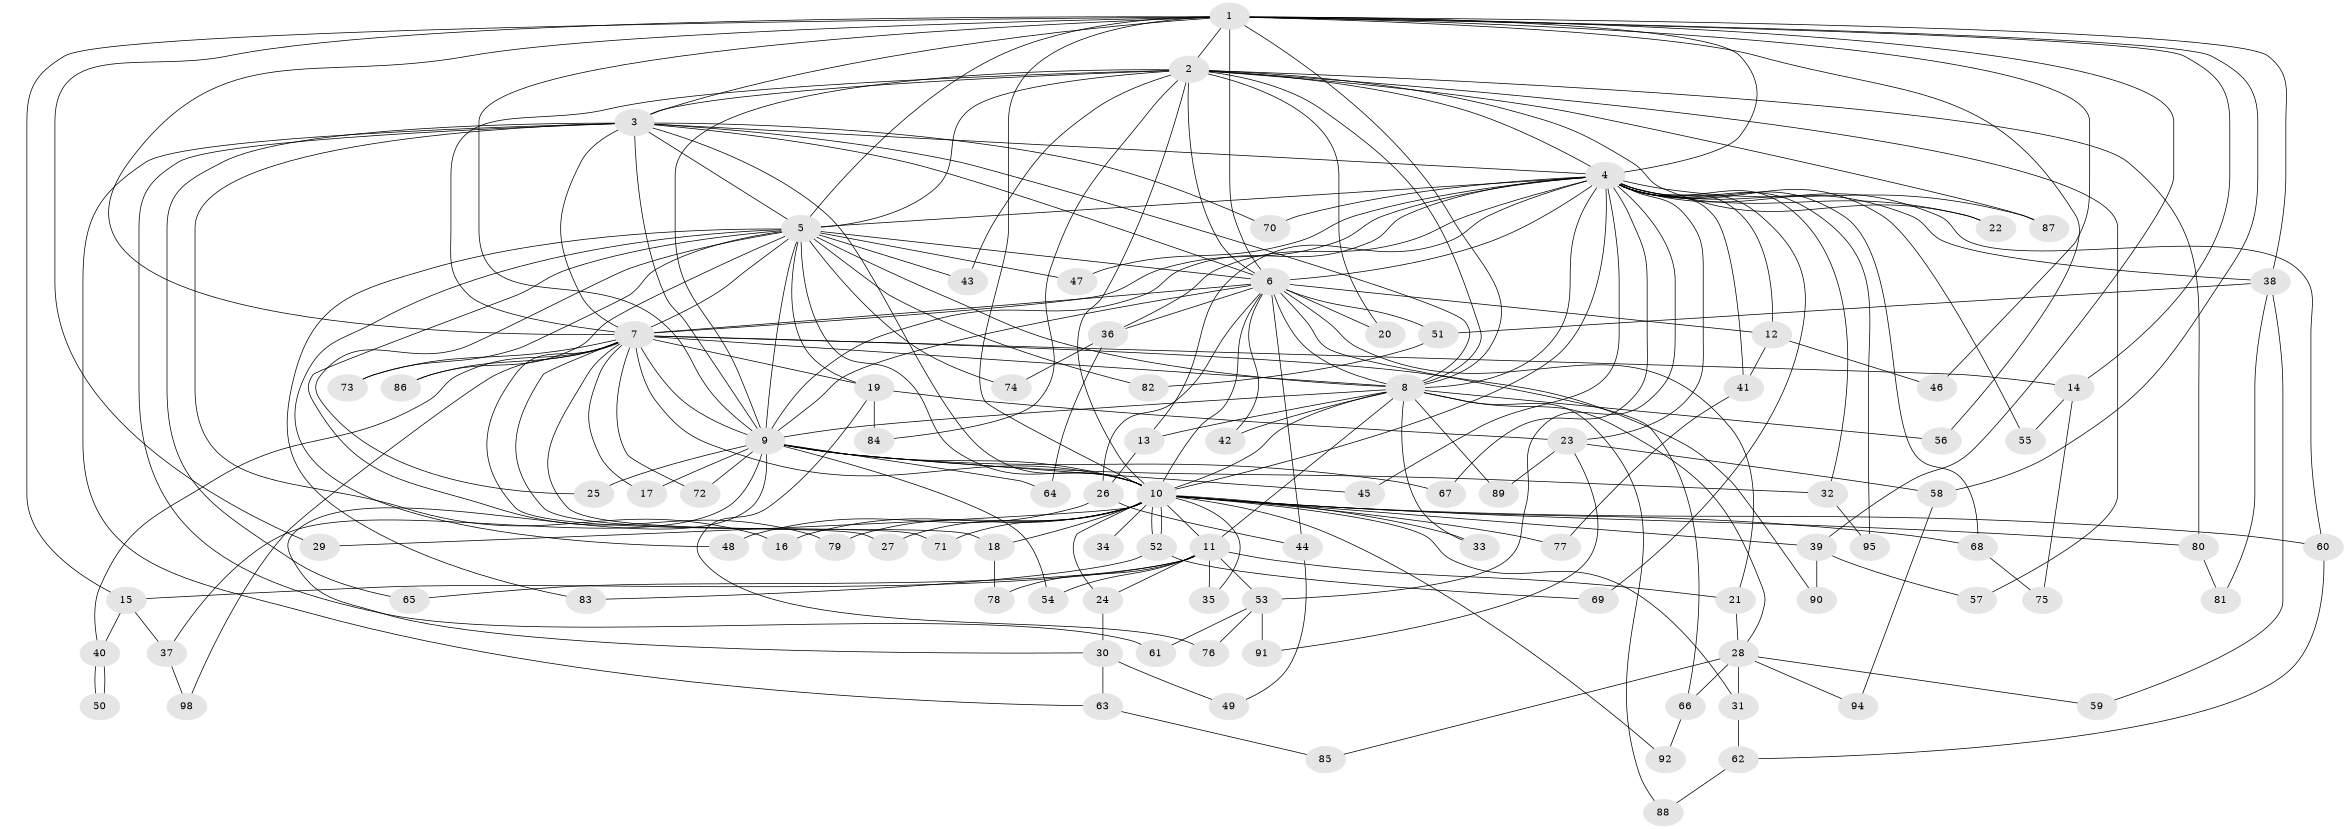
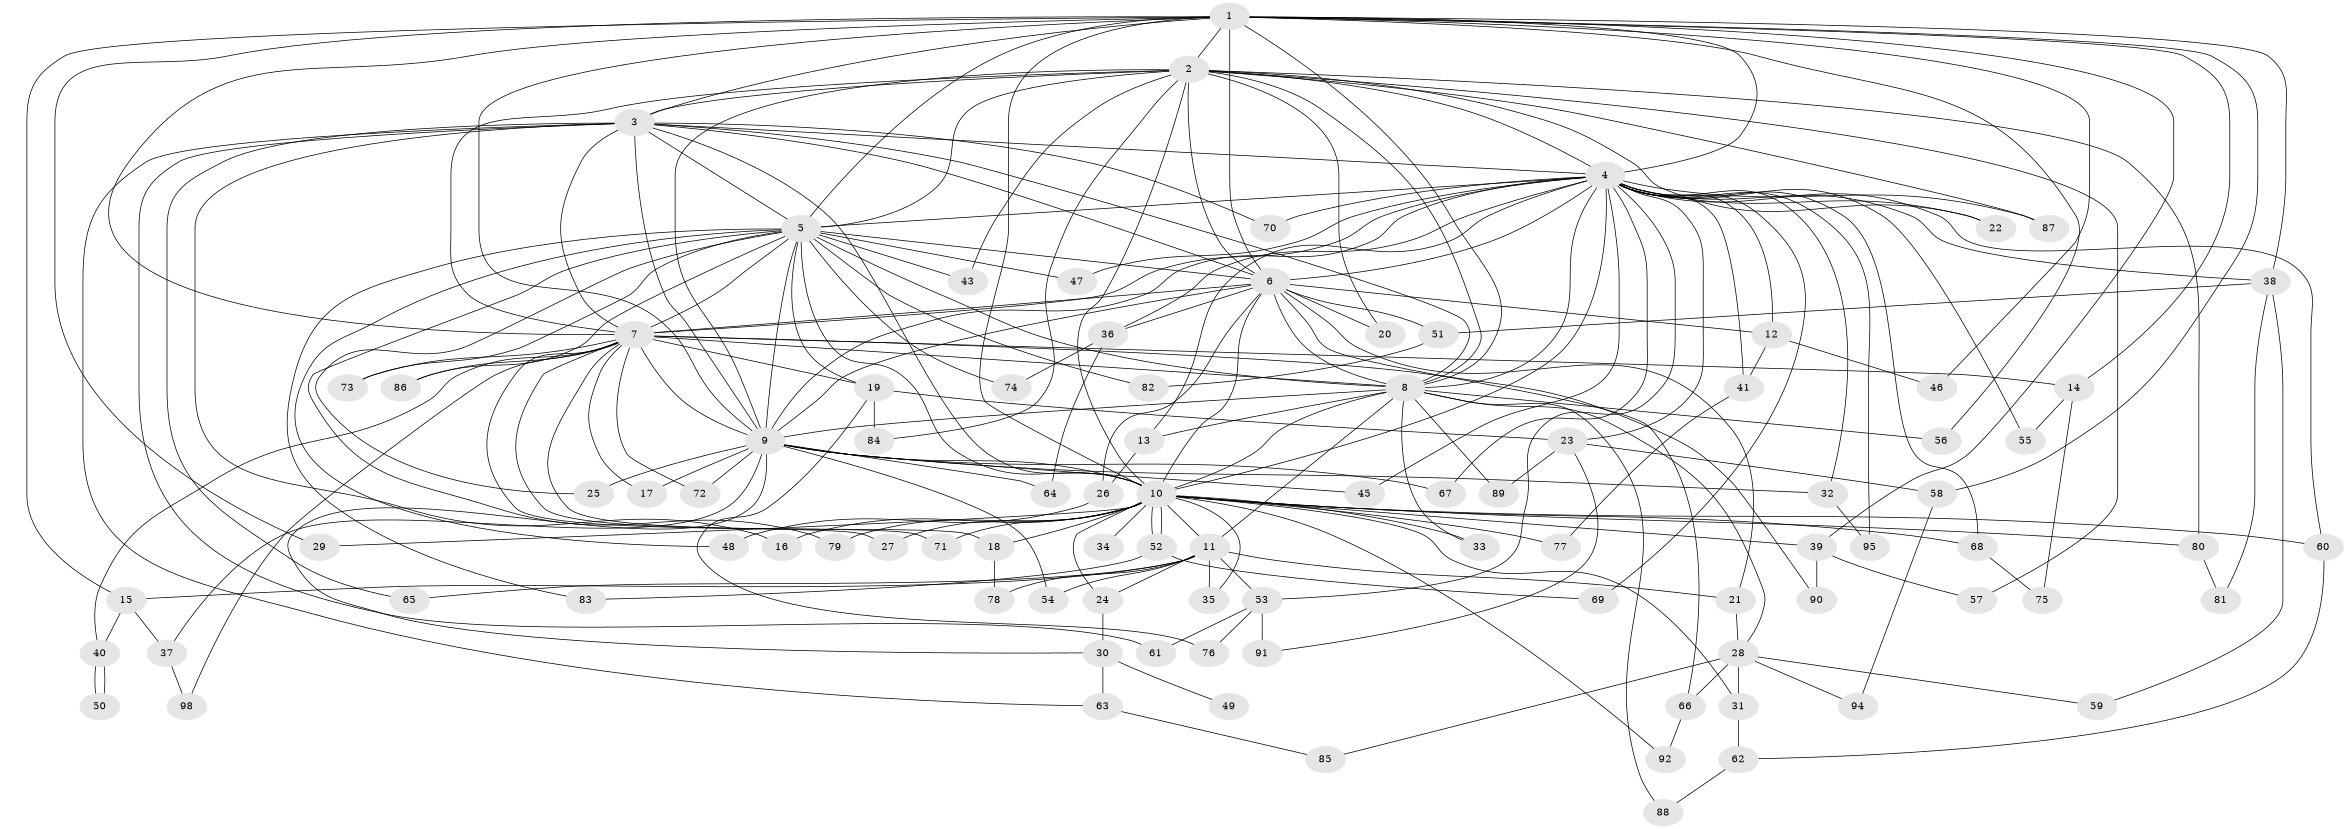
node "42": removed
edge "7" -- "10": removed
node "44": removed
